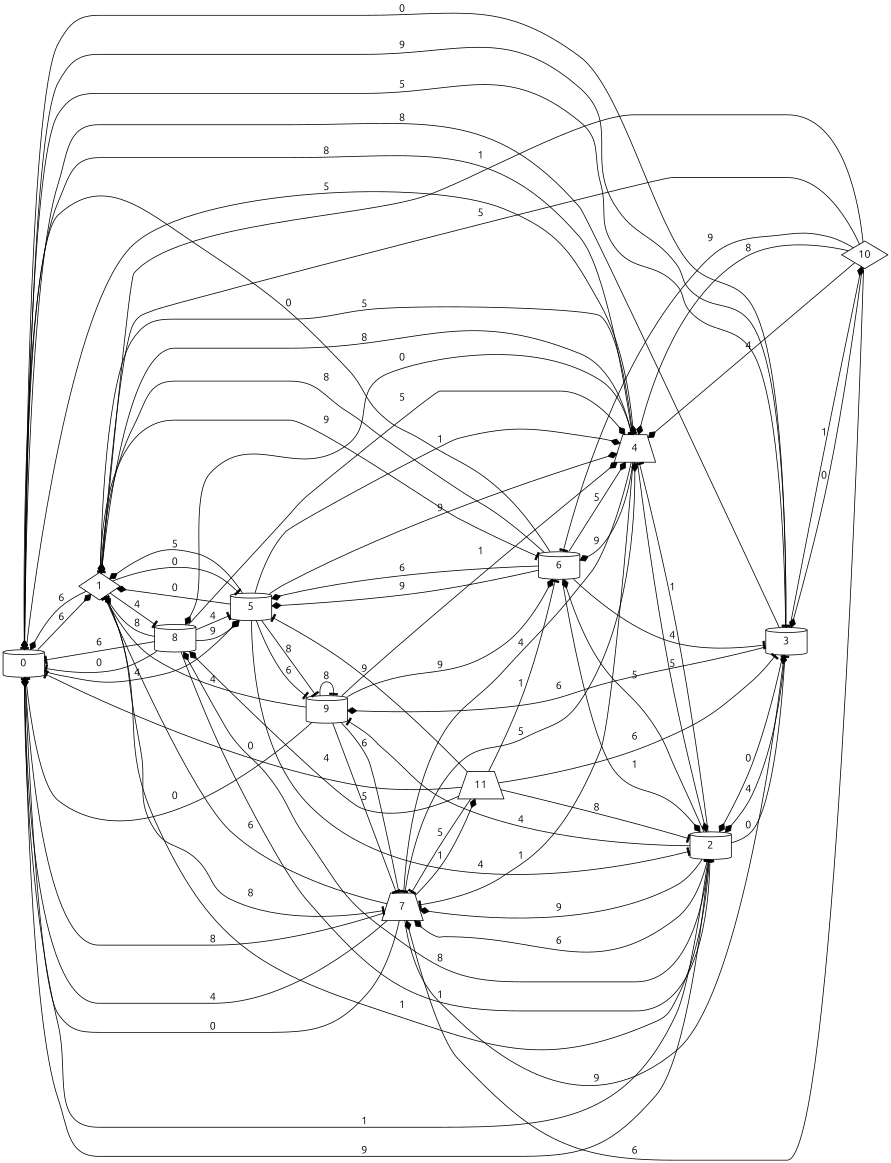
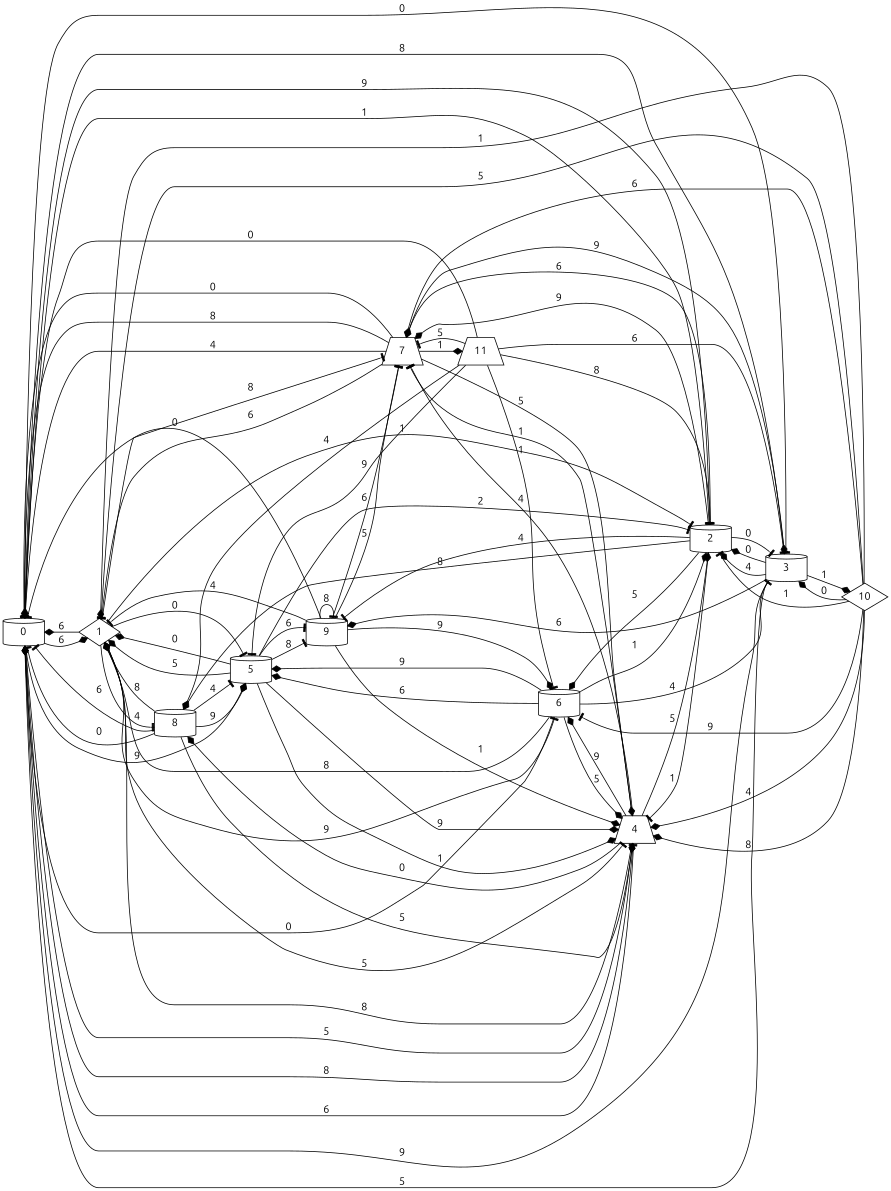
edge "0" -> "5": label "4" -> "9"
edge "5" -> "2": label "4" -> "2"
edge "8" -> "2": now "10" -> "2"
edge "4" -> "0": added, label "6"
